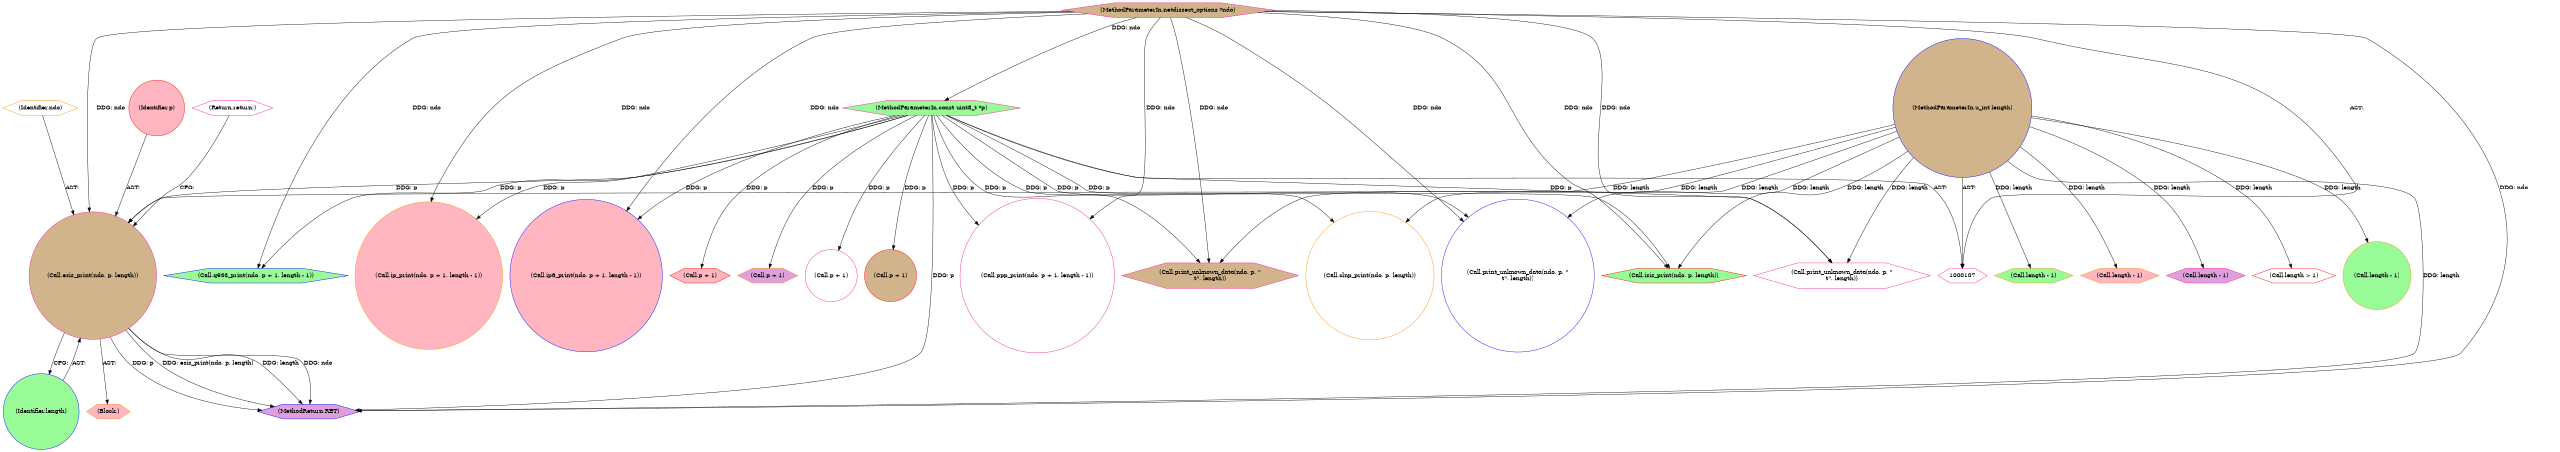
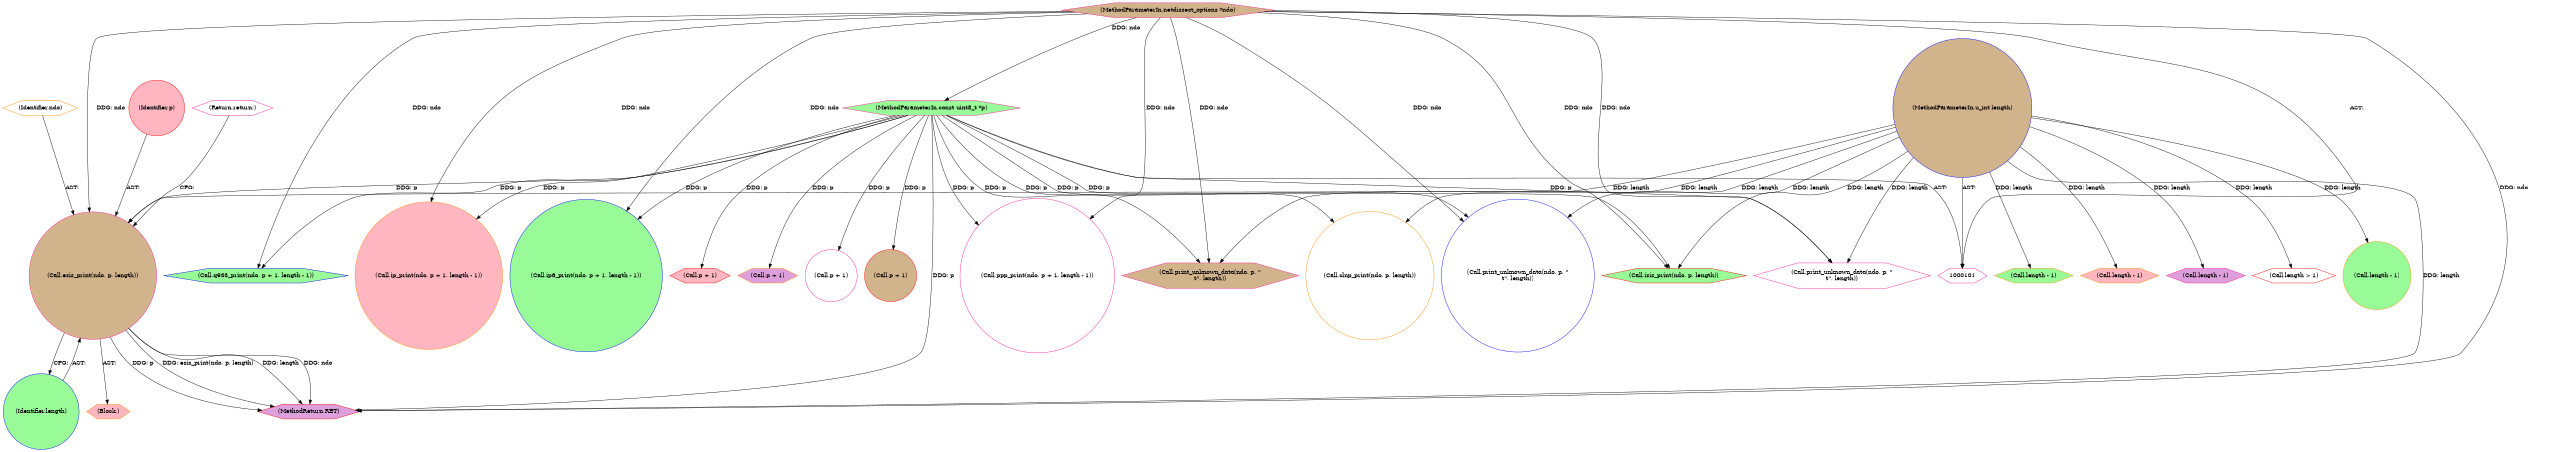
node "(Call,ip6_print(ndo, p + 1, length - 1))": fillcolor lightpink -> palegreen
node "1000107": label "1000107" -> "1000101"
node "(MethodReturn,RET)": color blue -> red
